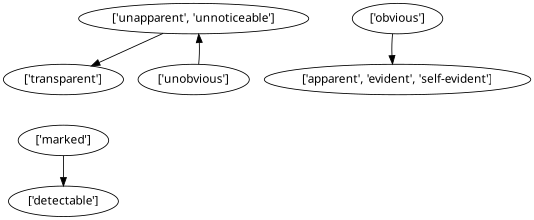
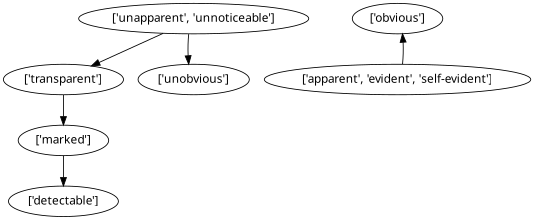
edge "['obvious']" -> "['apparent', 'evident', 'self-evident']": reversed
edge "['unobvious']" -> "['unapparent', 'unnoticeable']": reversed
edge "['transparent']" -> "['marked']": added
